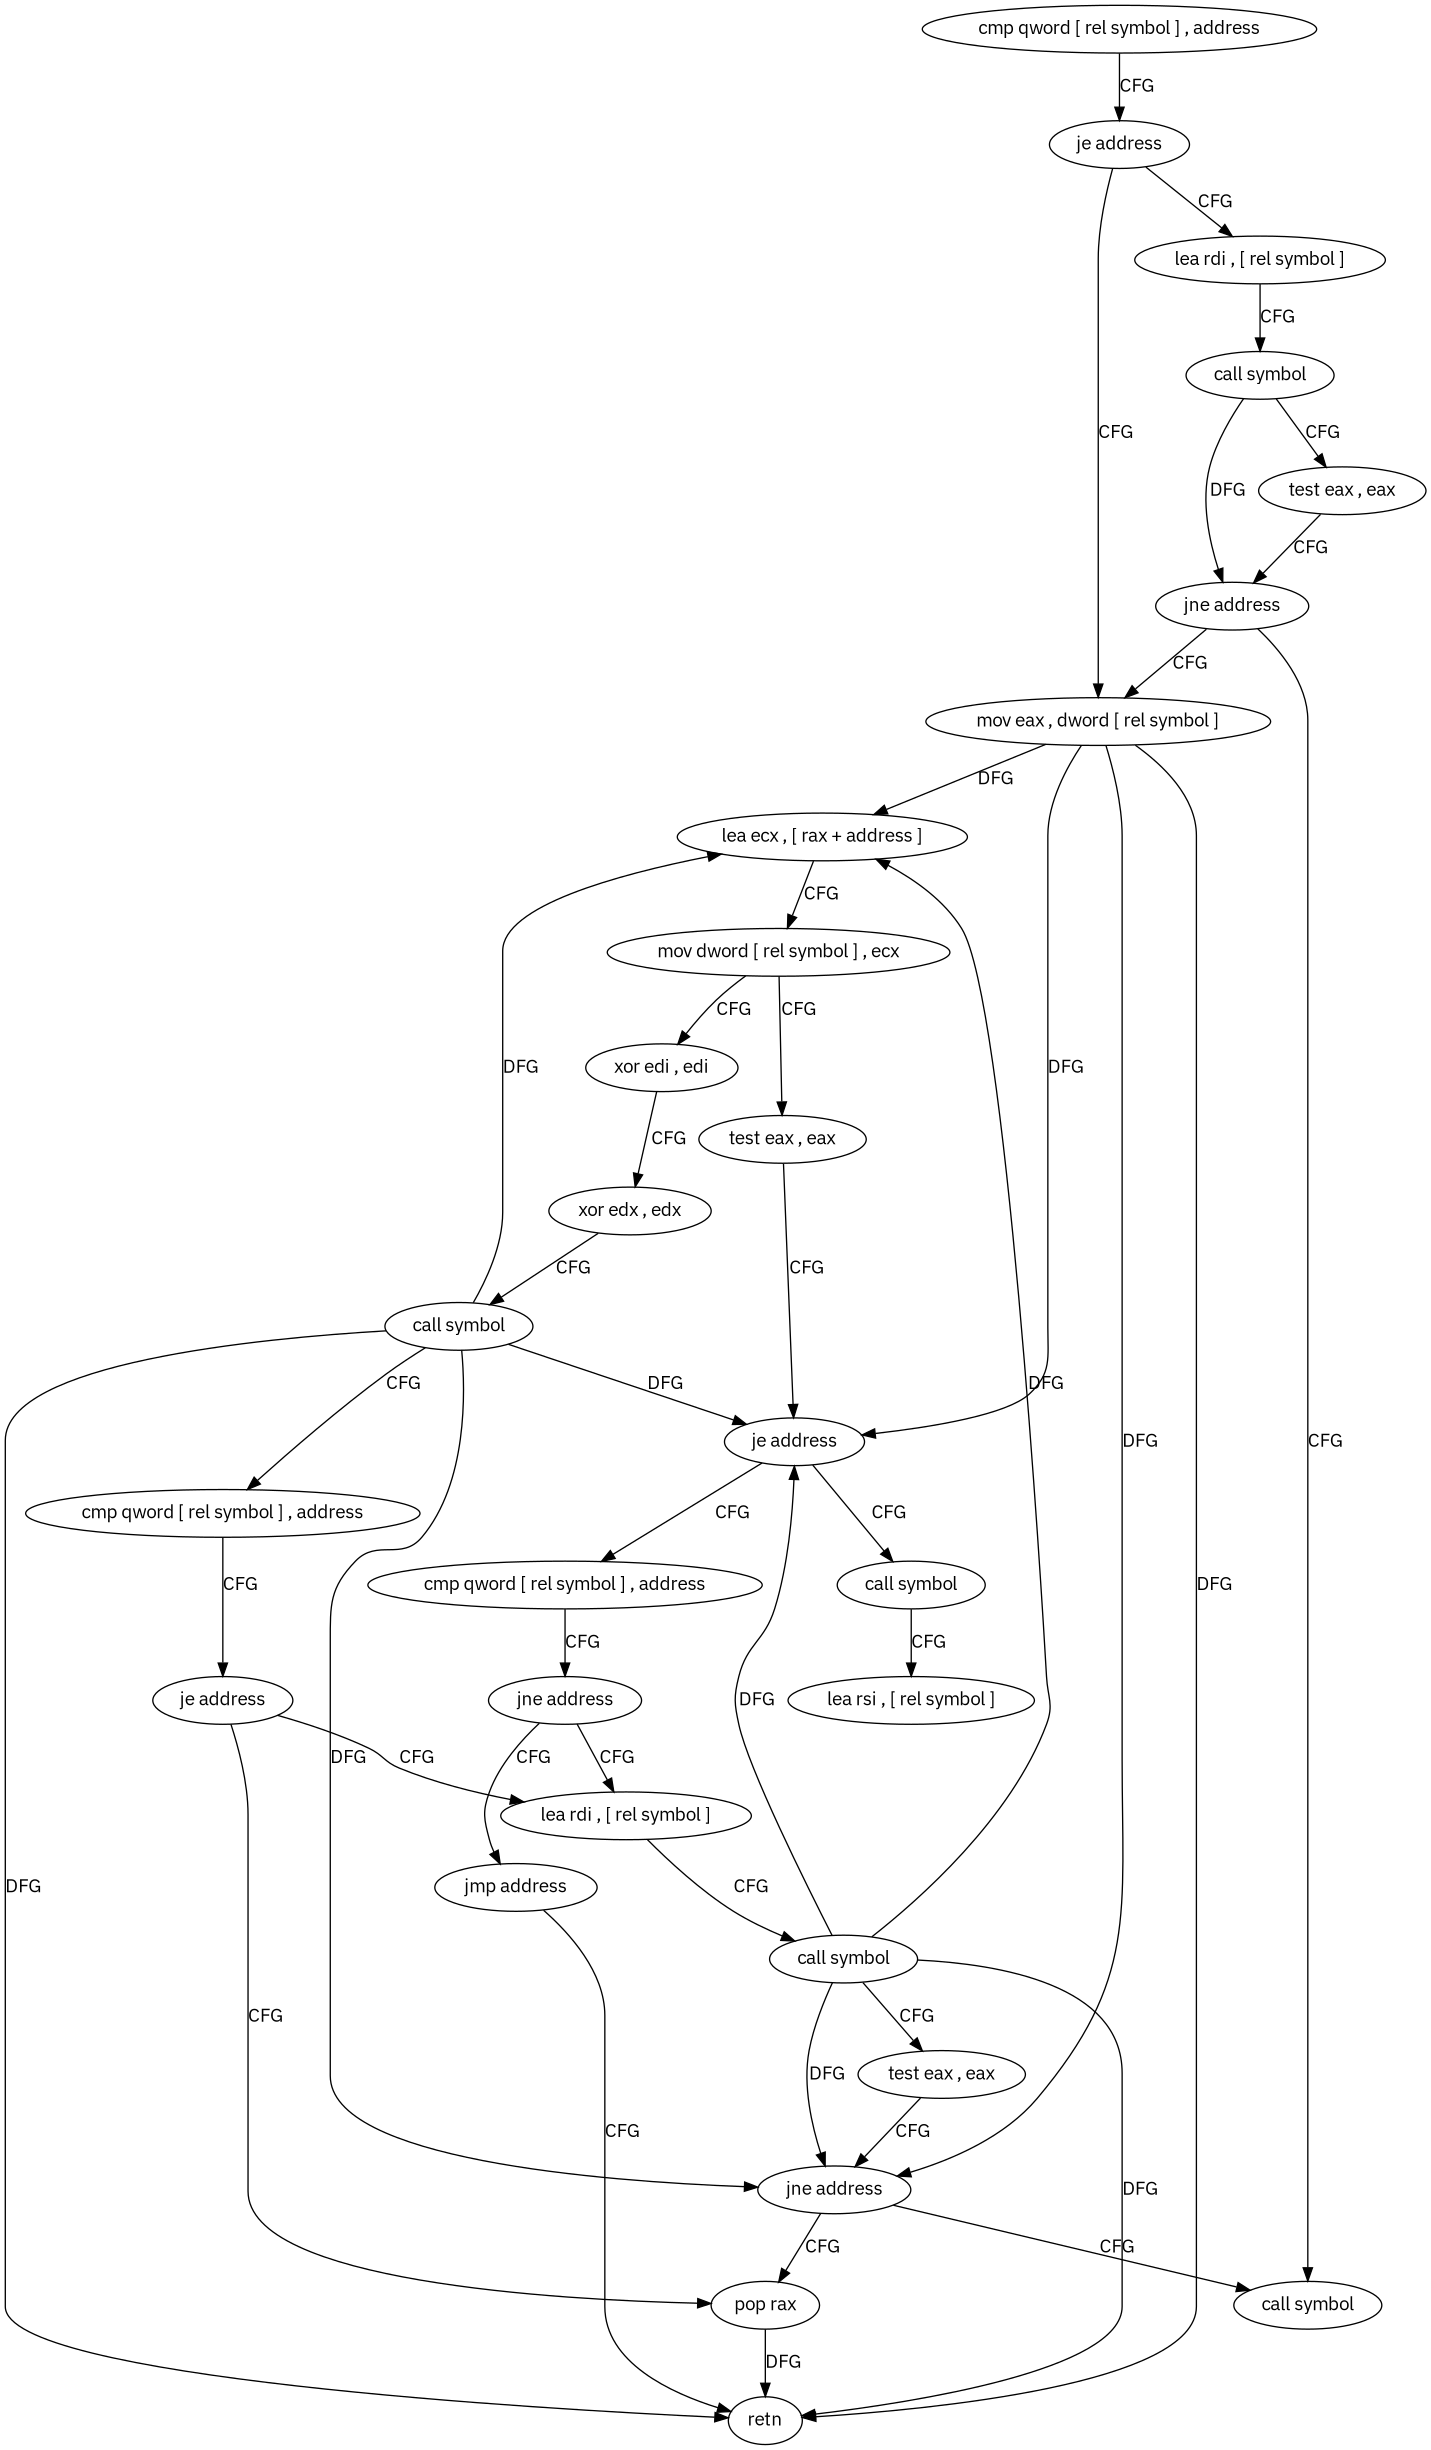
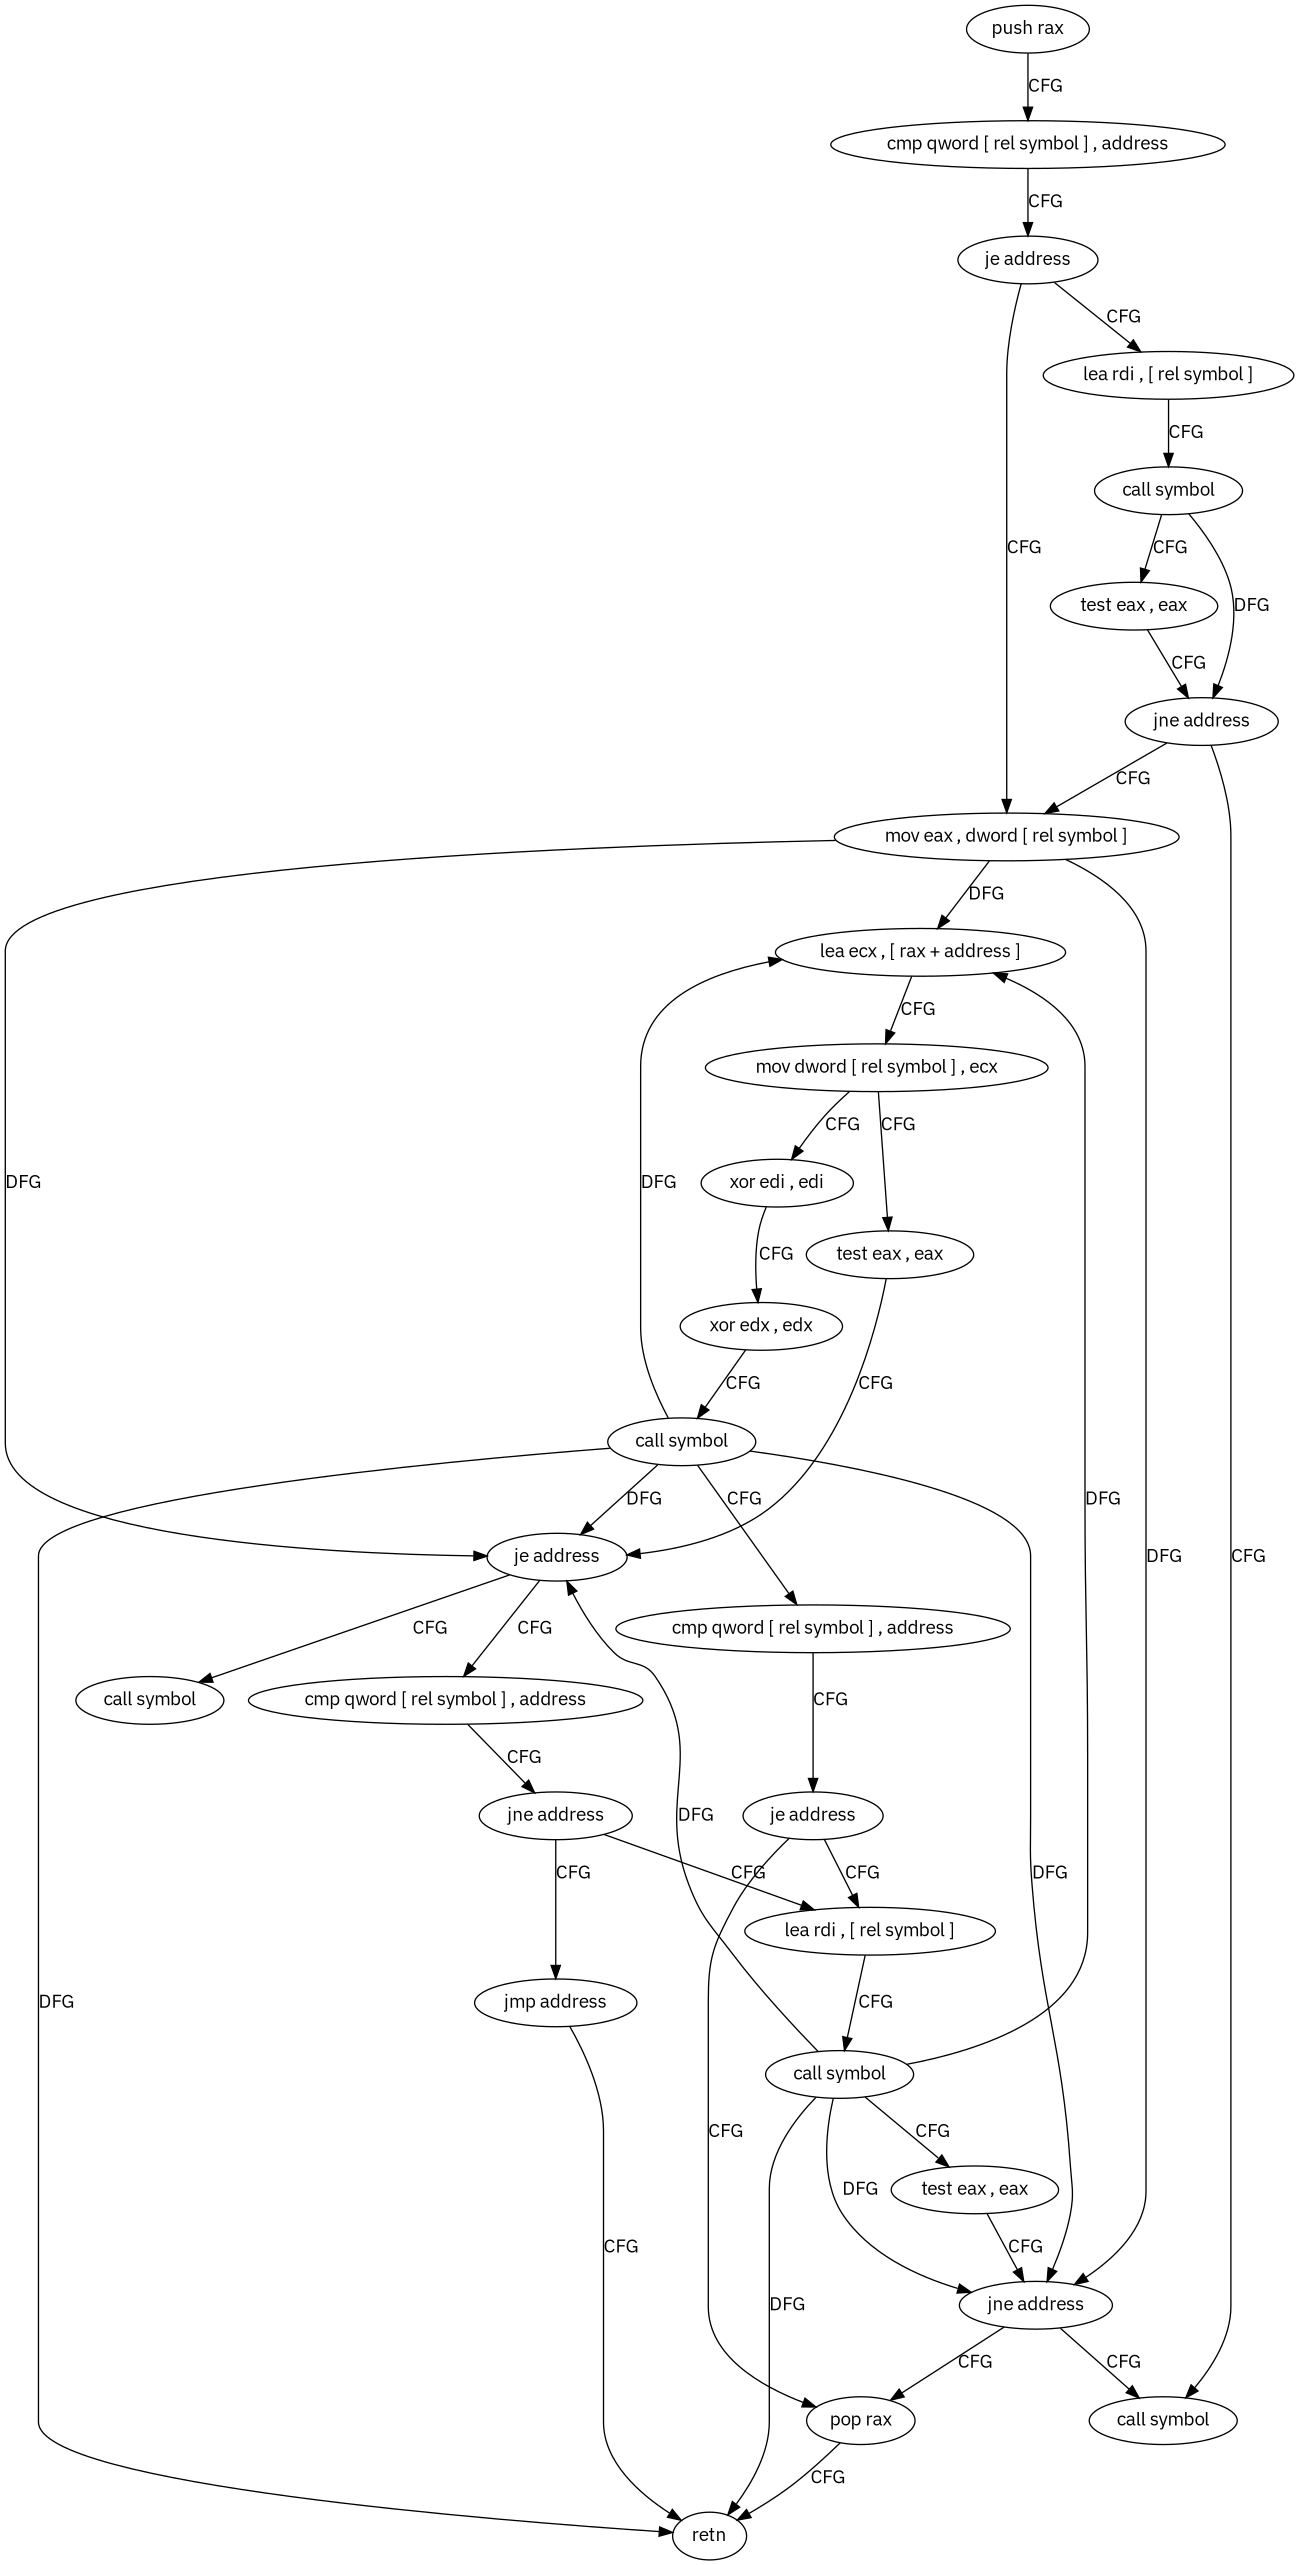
node "push rax": added
node "lea rsi , [ rel symbol ]": removed
edge "mov eax , dword [ rel symbol ]" -> "retn": removed, label "DFG"
edge "pop rax" -> "retn": label "DFG" -> "CFG"
